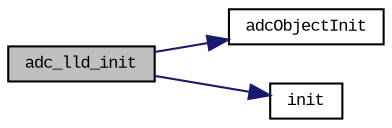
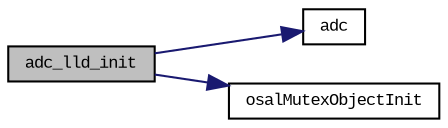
node "adcObjectInit": label "adcObjectInit" -> "adc"
node "init": label "init" -> "osalMutexObjectInit"
